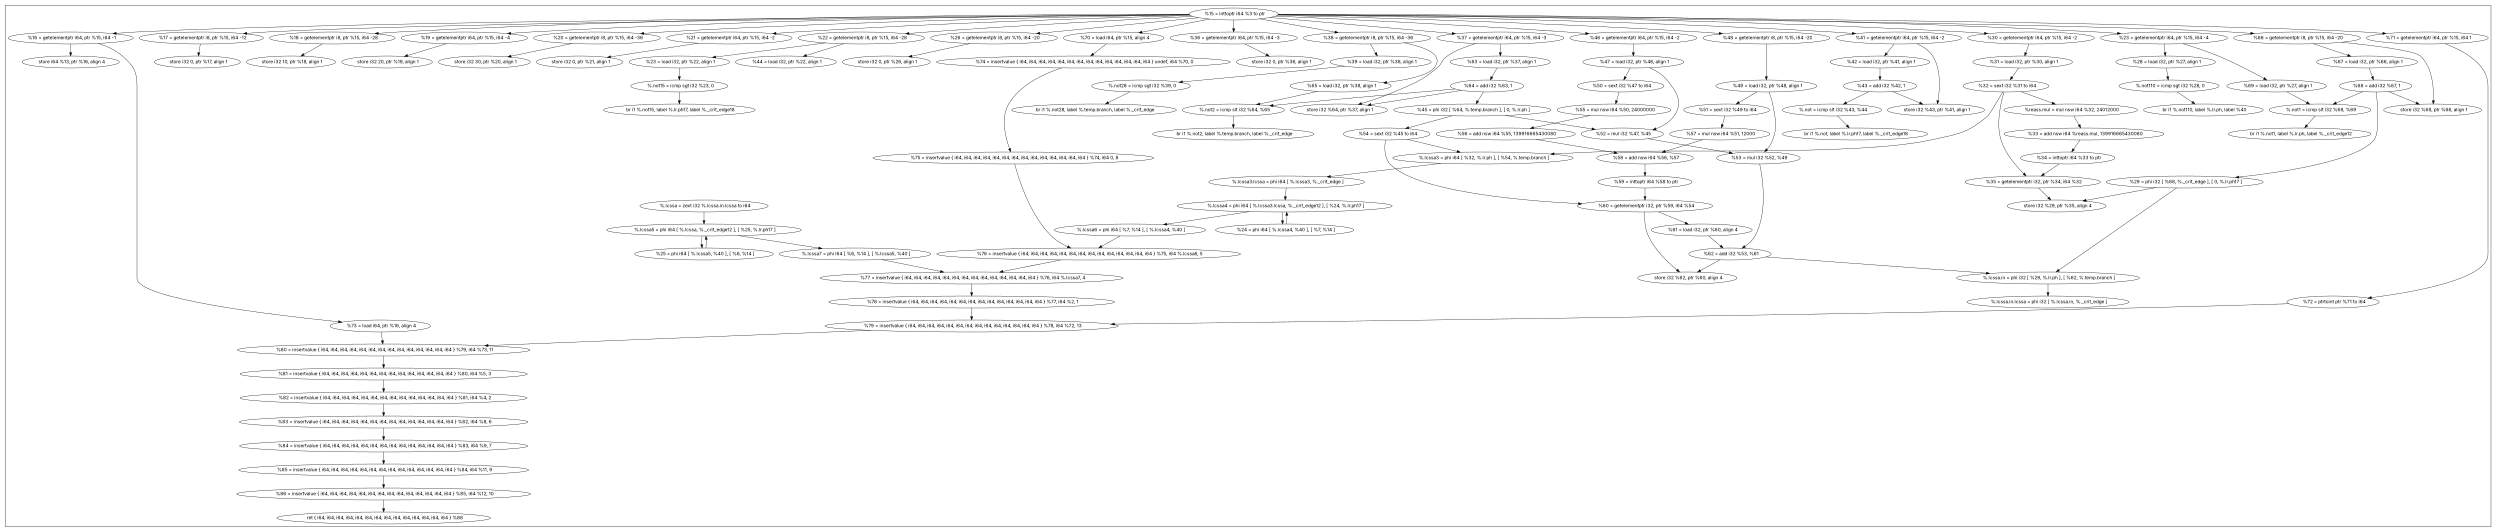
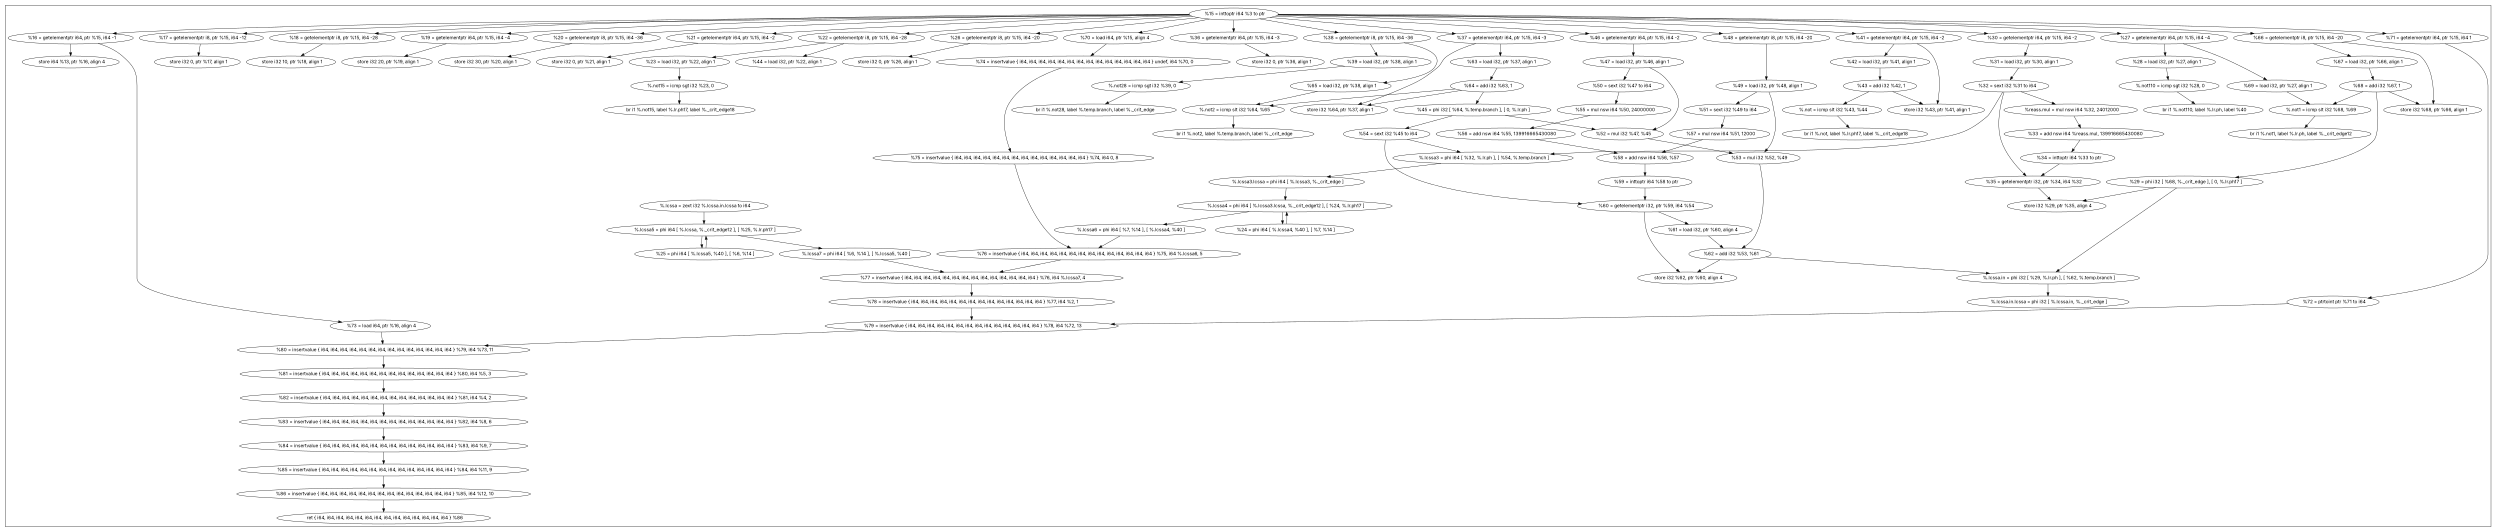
node "%23 = getelementptr i64, ptr %15, i64 -4": label "%23 = getelementptr i64, ptr %15, i64 -4" -> "%27 = getelementptr i64, ptr %15, i64 -4"
